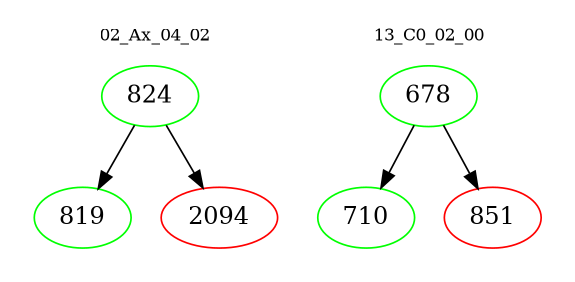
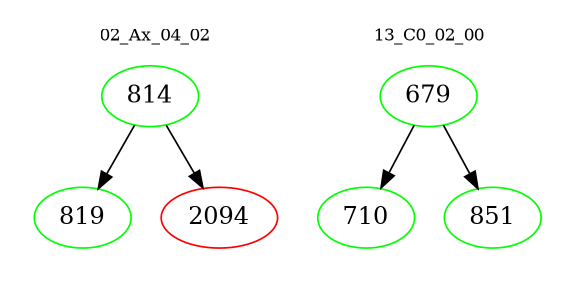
node "824": label "824" -> "814"
node "678": label "678" -> "679"
node "851": color red -> green
